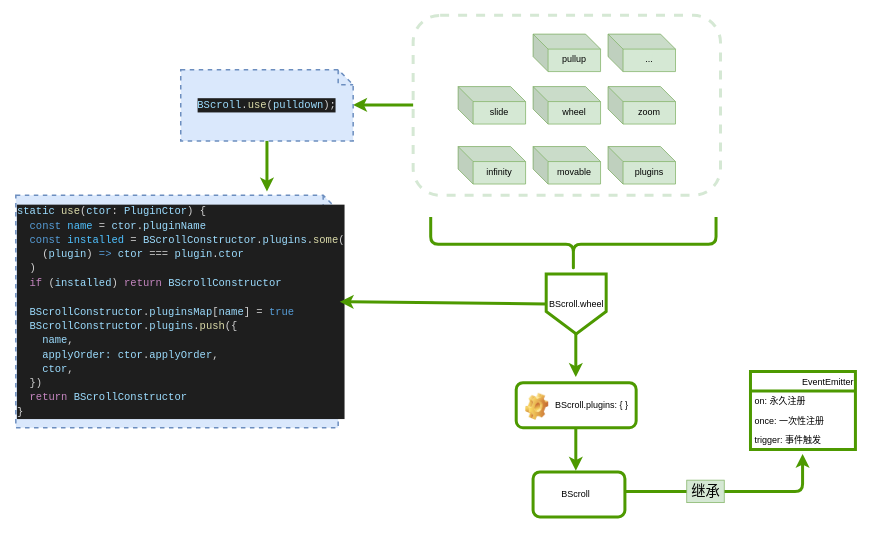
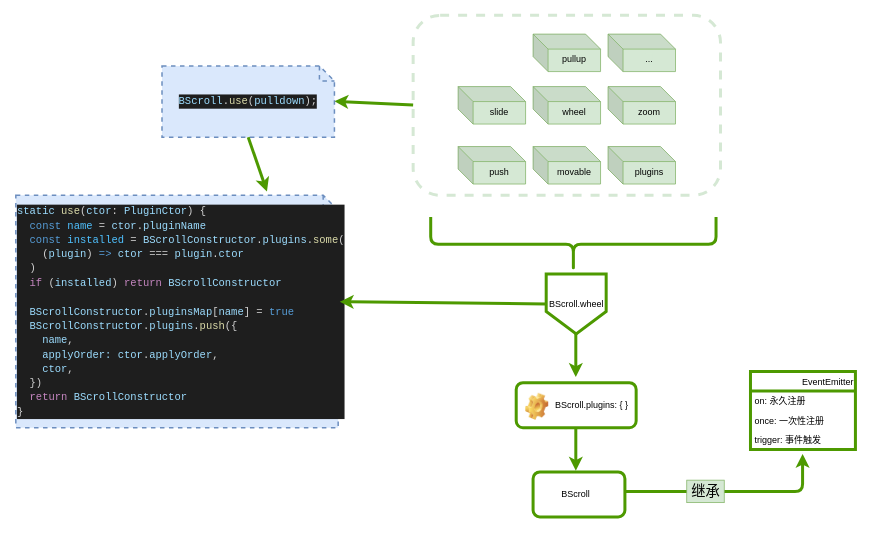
node "BScroll.use(pulldown);": moved (267, 105) -> (248, 102)
node "infinity": label "infinity" -> "push"
